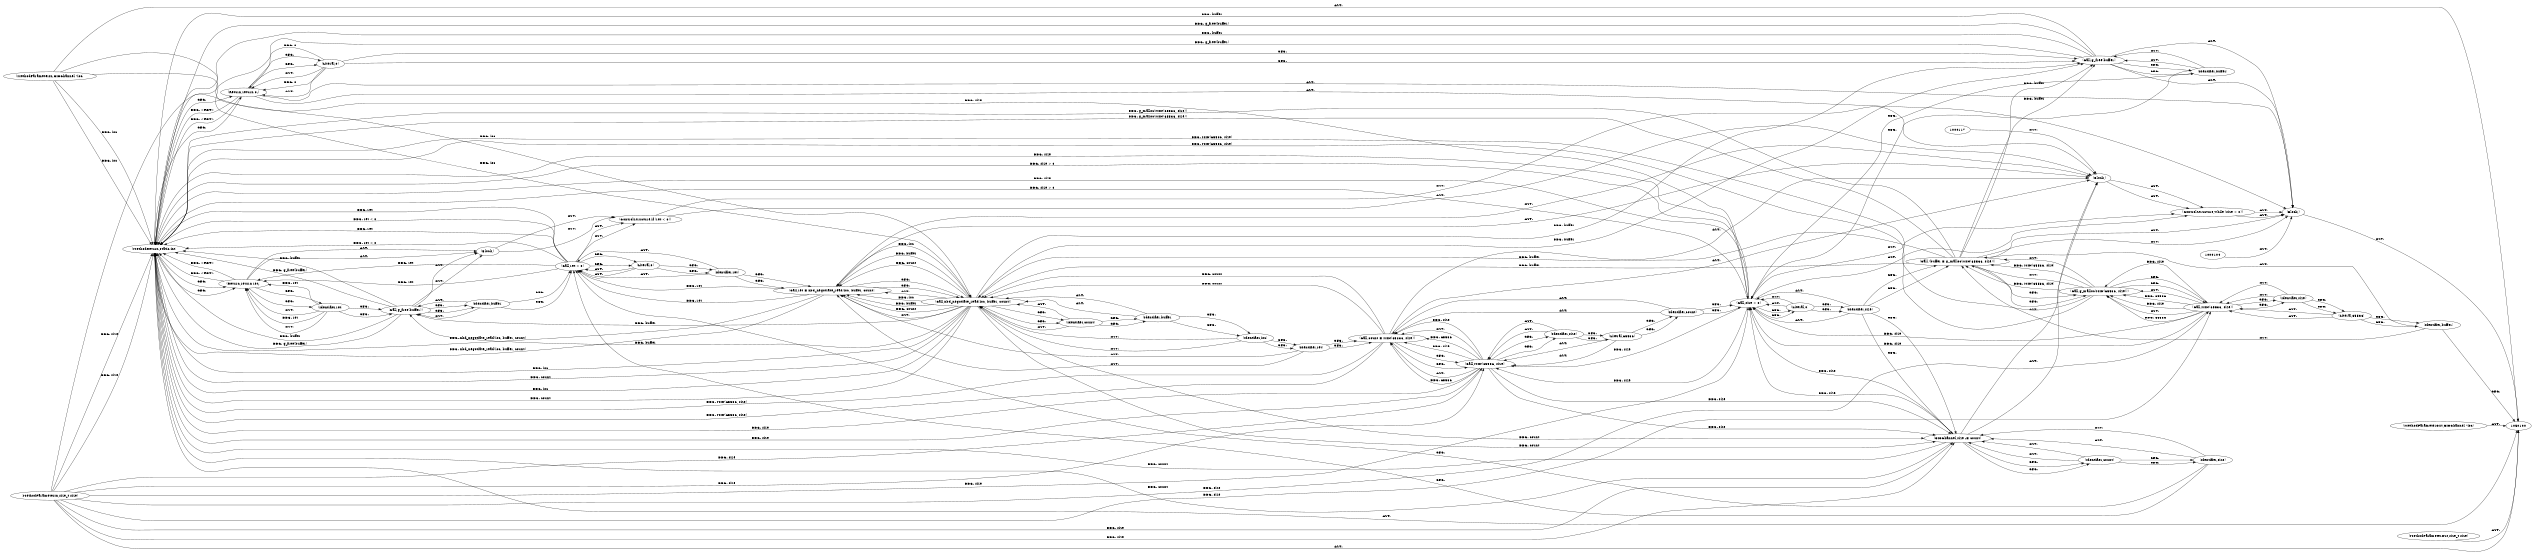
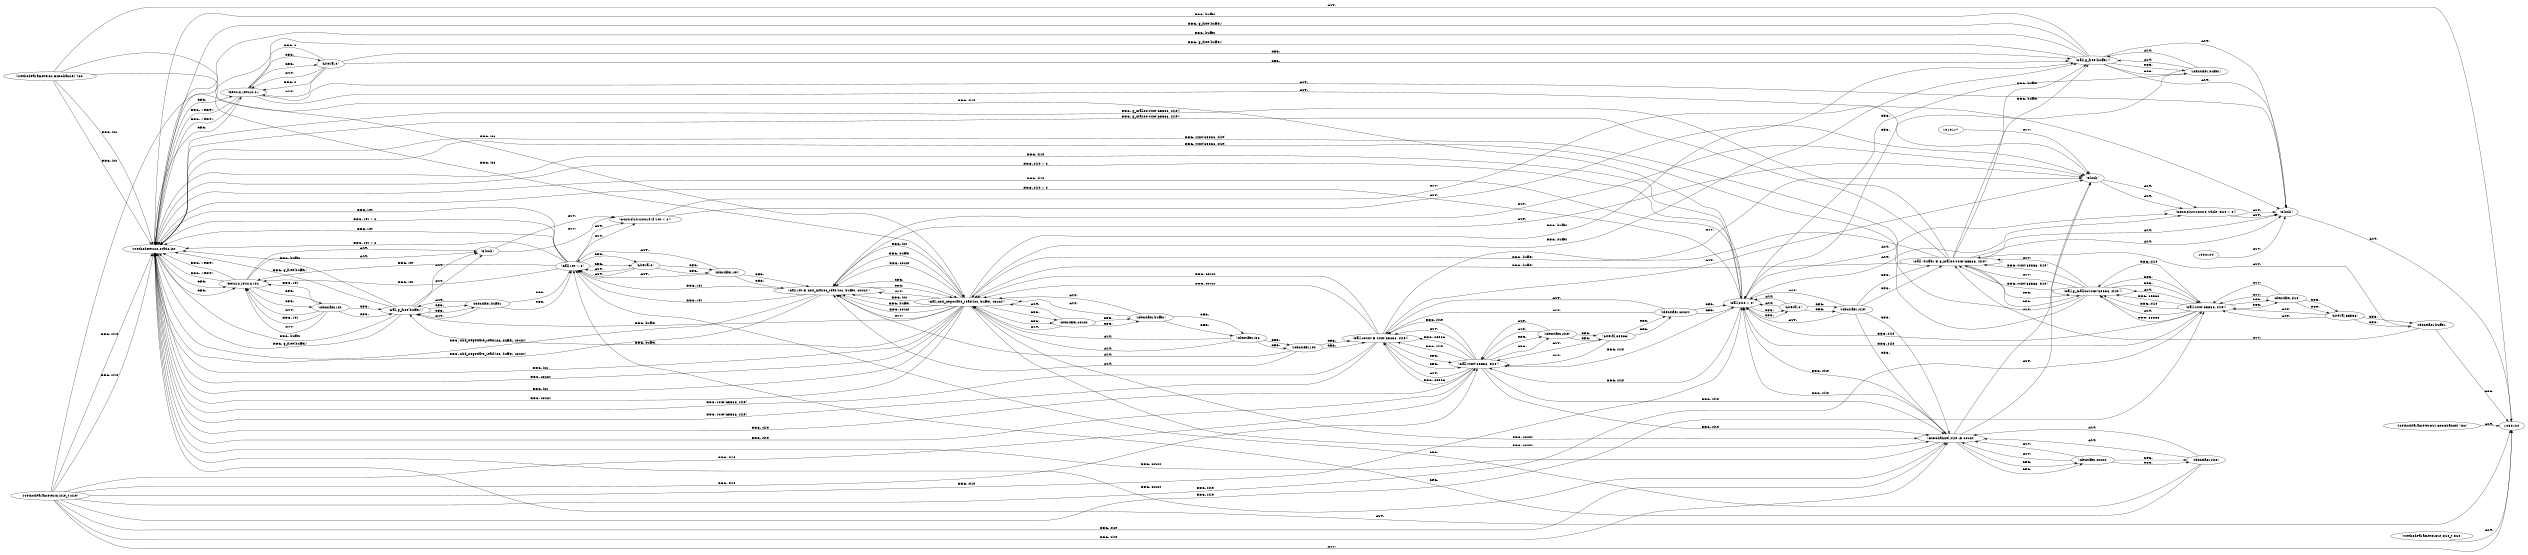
node "1000117": label "1000117" -> "1010117"
node "(Call,ret = nbd_negotiate_read(ioc, buffer, count))": label "(Call,ret = nbd_negotiate_read(ioc, buffer, count))" -> "(Call,ret = nbd_malloc_read(ioc, buffer, count))"
